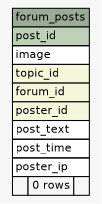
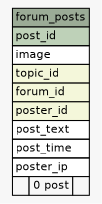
node "forum_posts": text "0 rows" -> "0 post"
